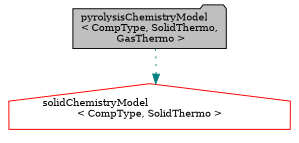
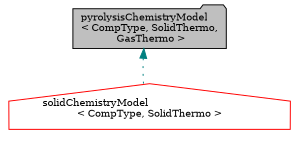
edge "pyrolysisChemistryModel < CompType, SolidThermo, GasThermo >" -> "solidChemistryModel < CompType, SolidThermo >": reversed
